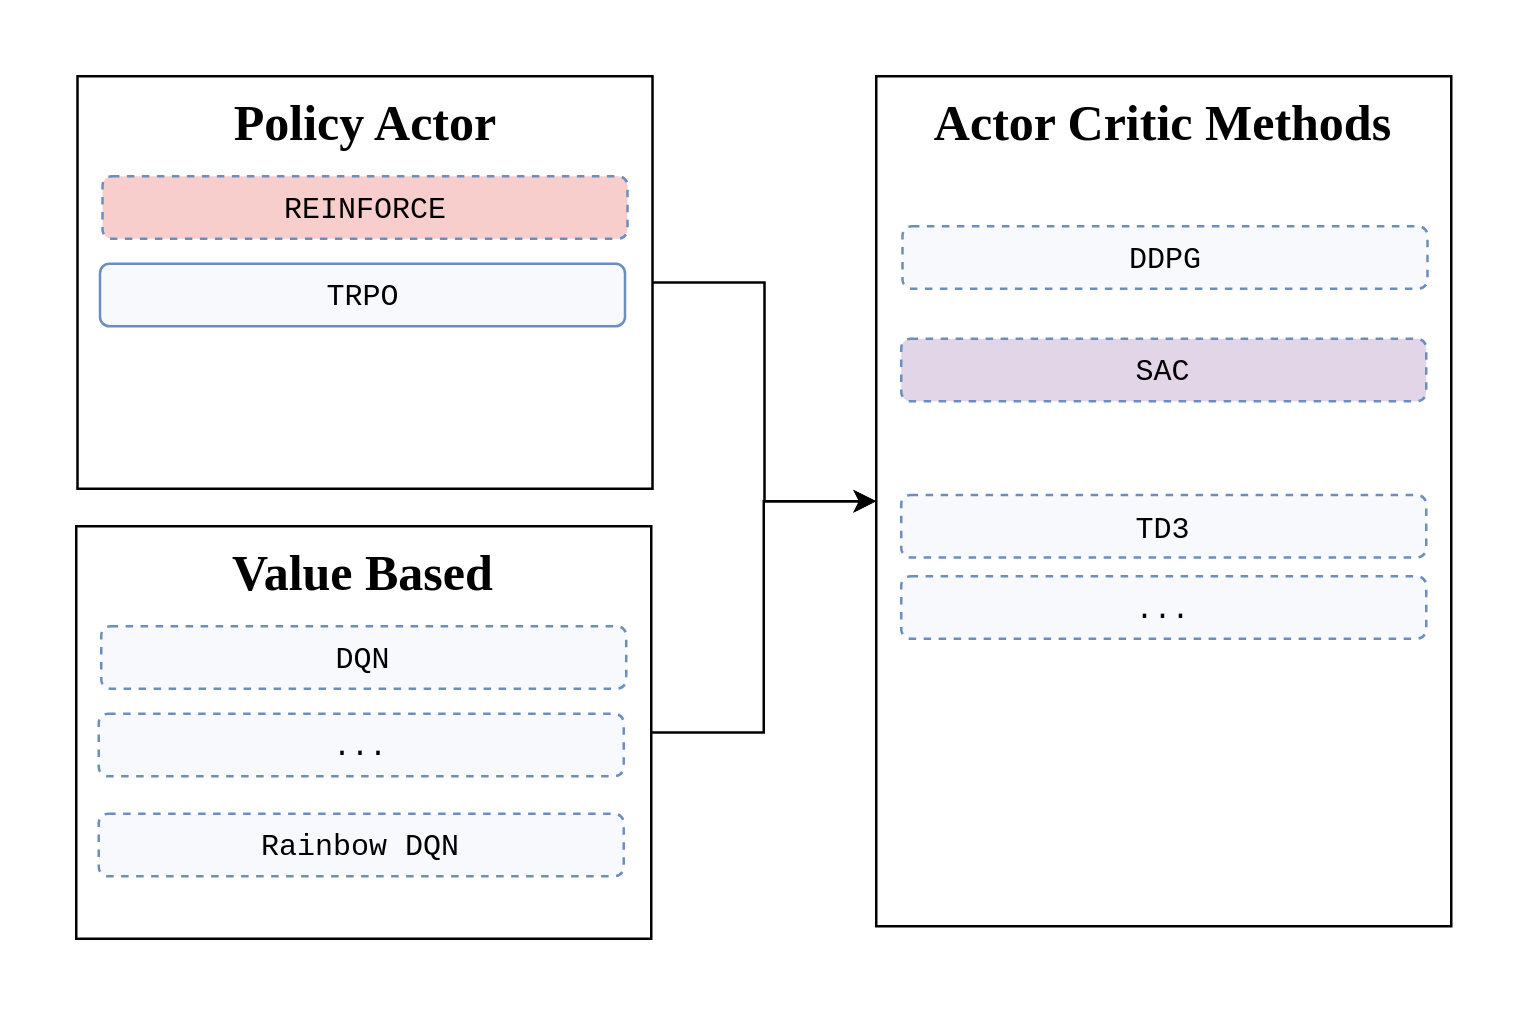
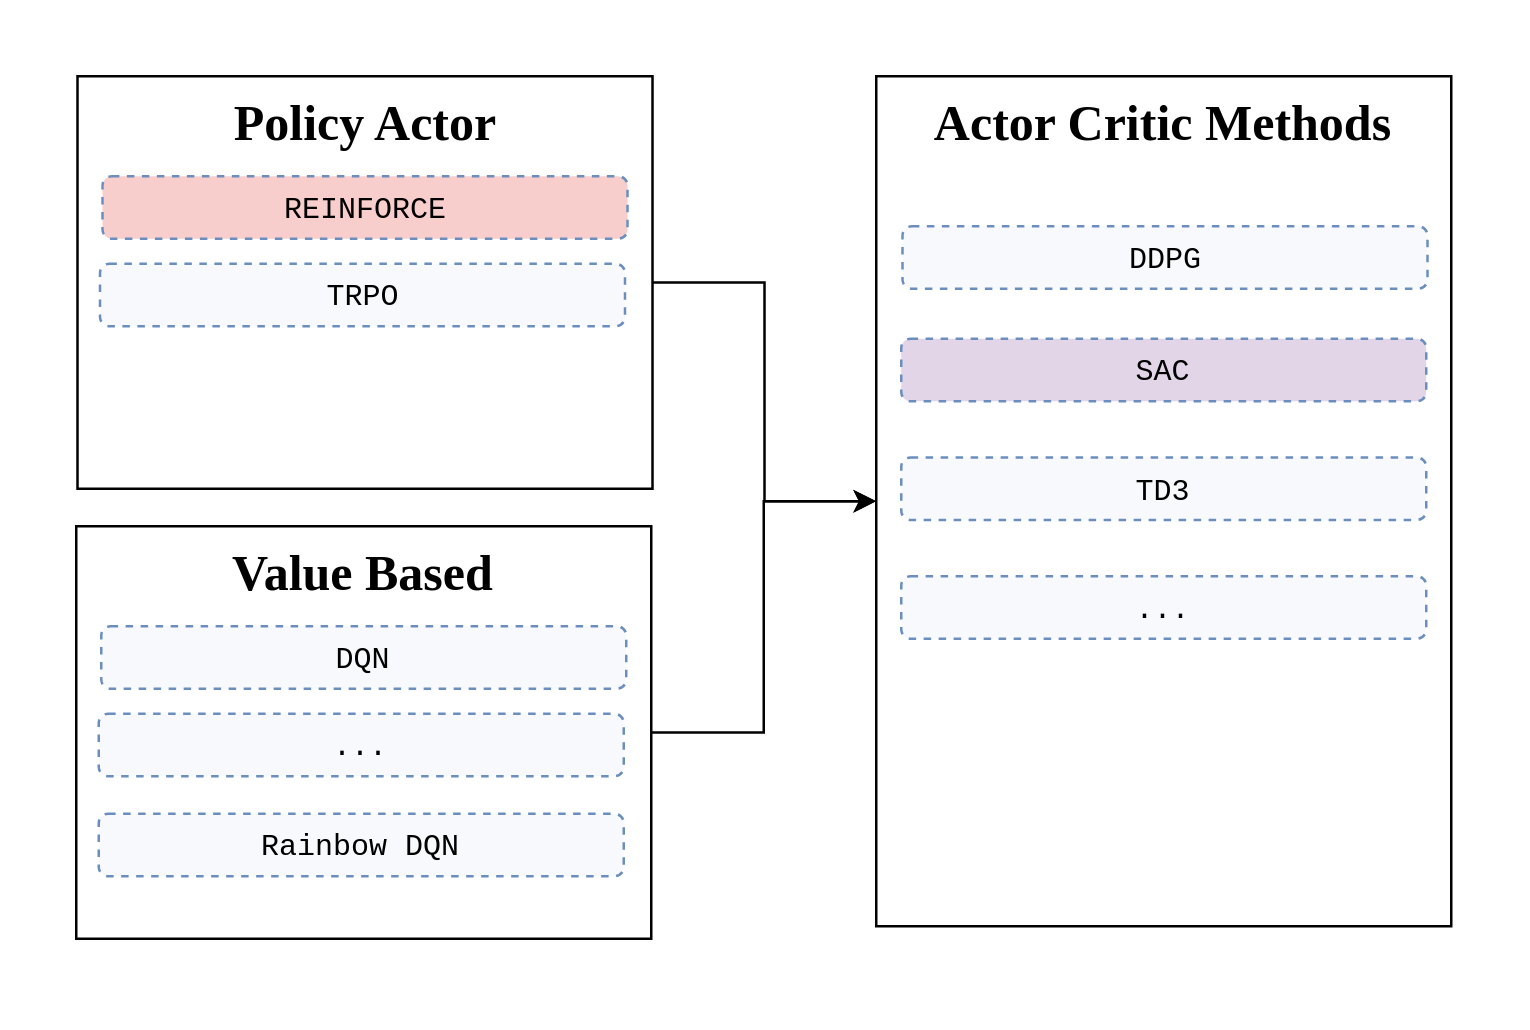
node "TRPO": style solid -> dashed
node "TD3": moved (1164, 526) -> (1164, 489)
